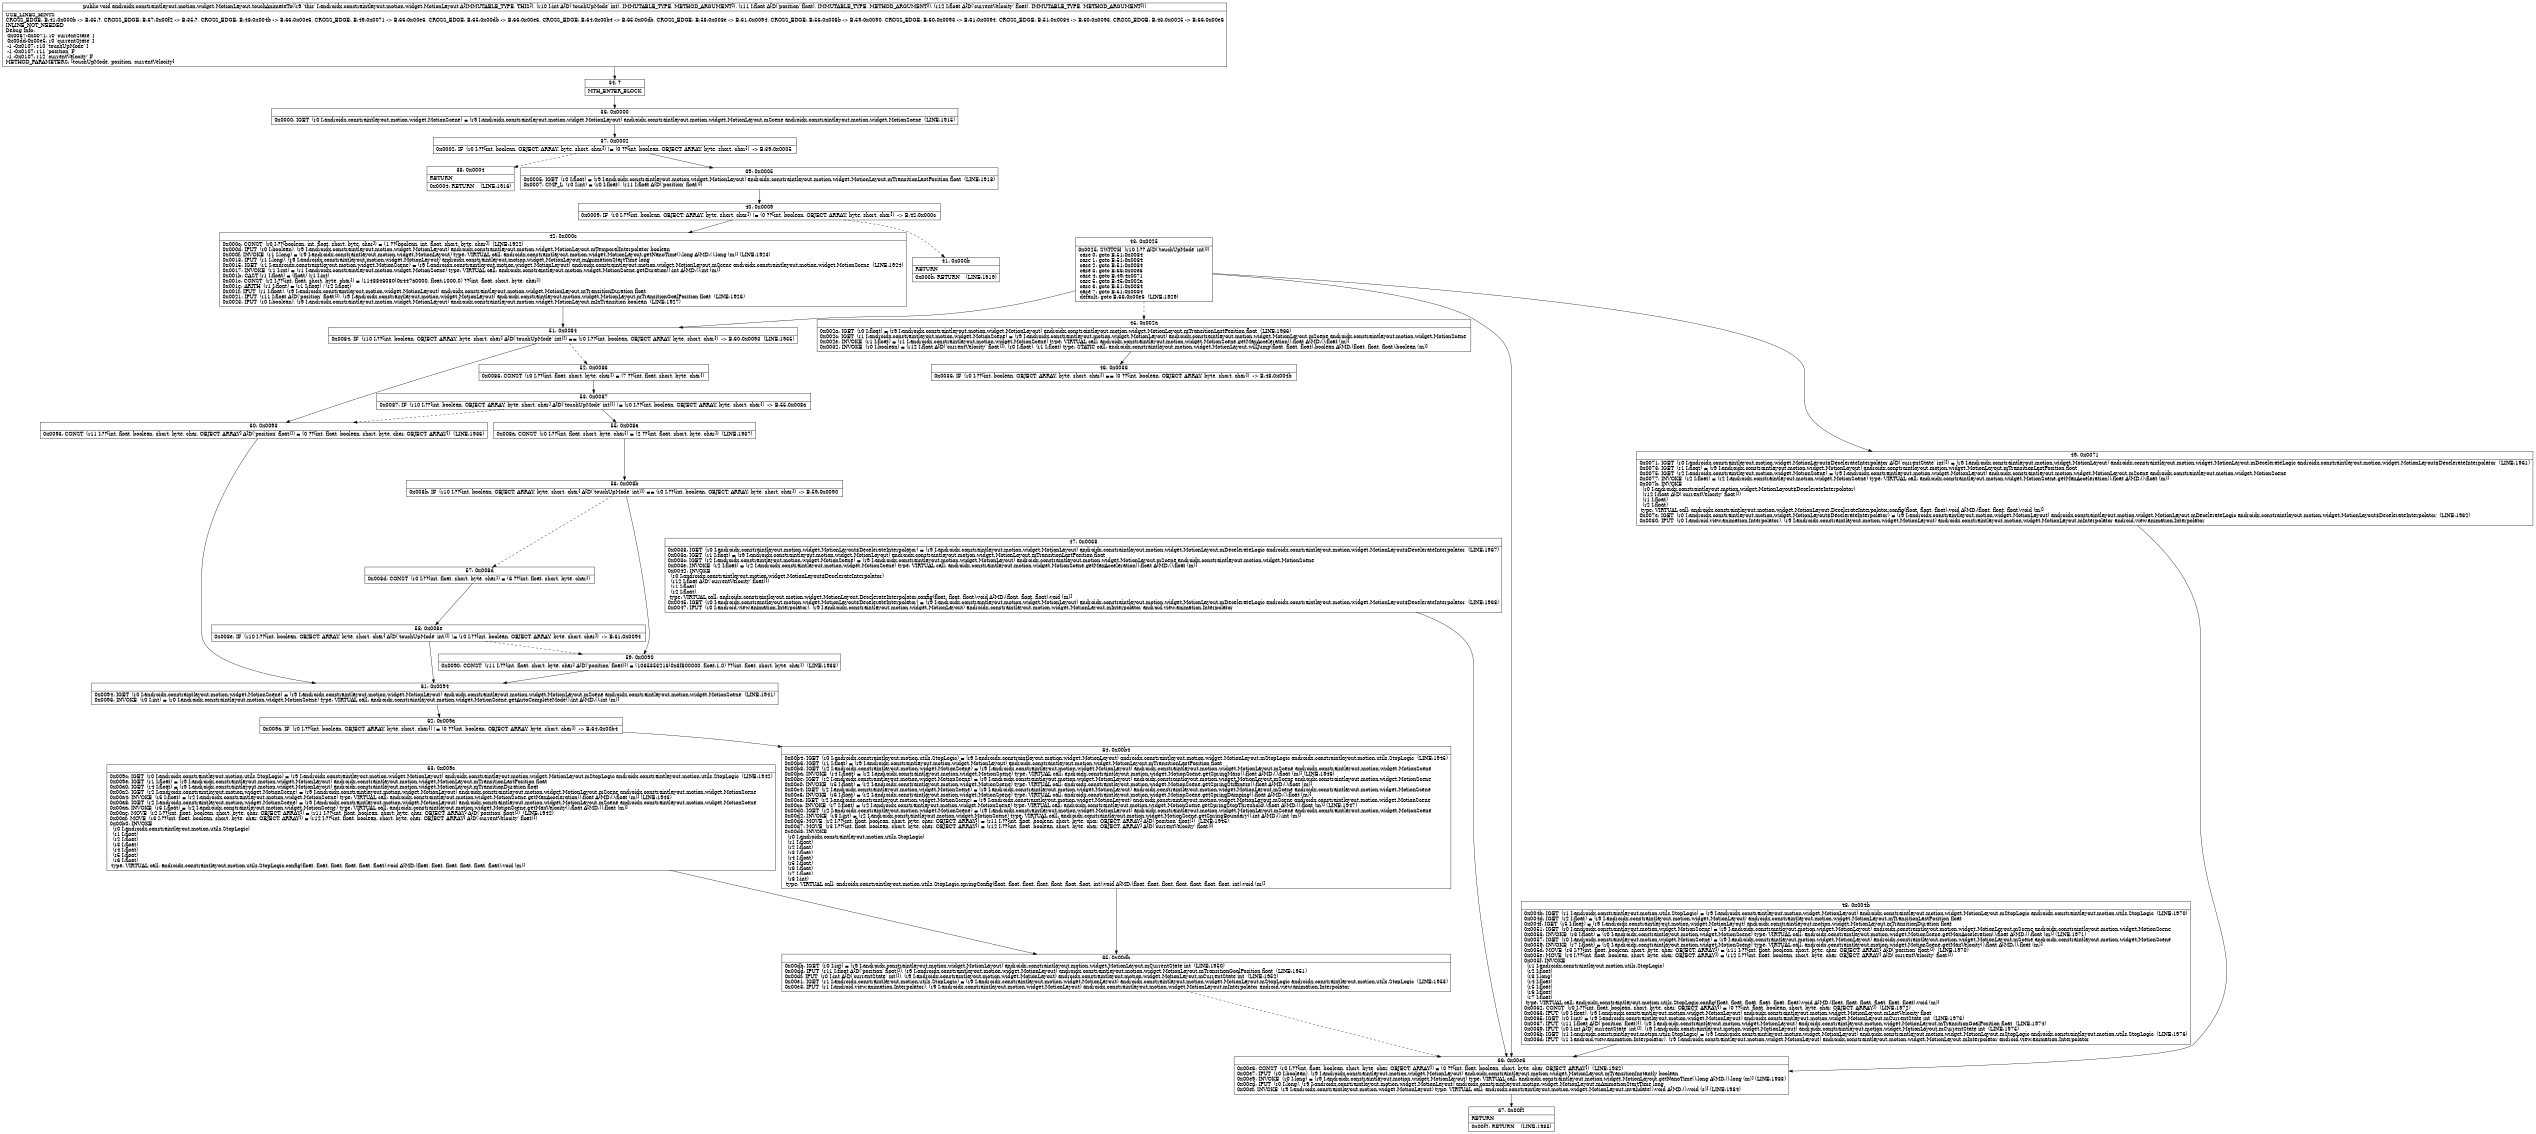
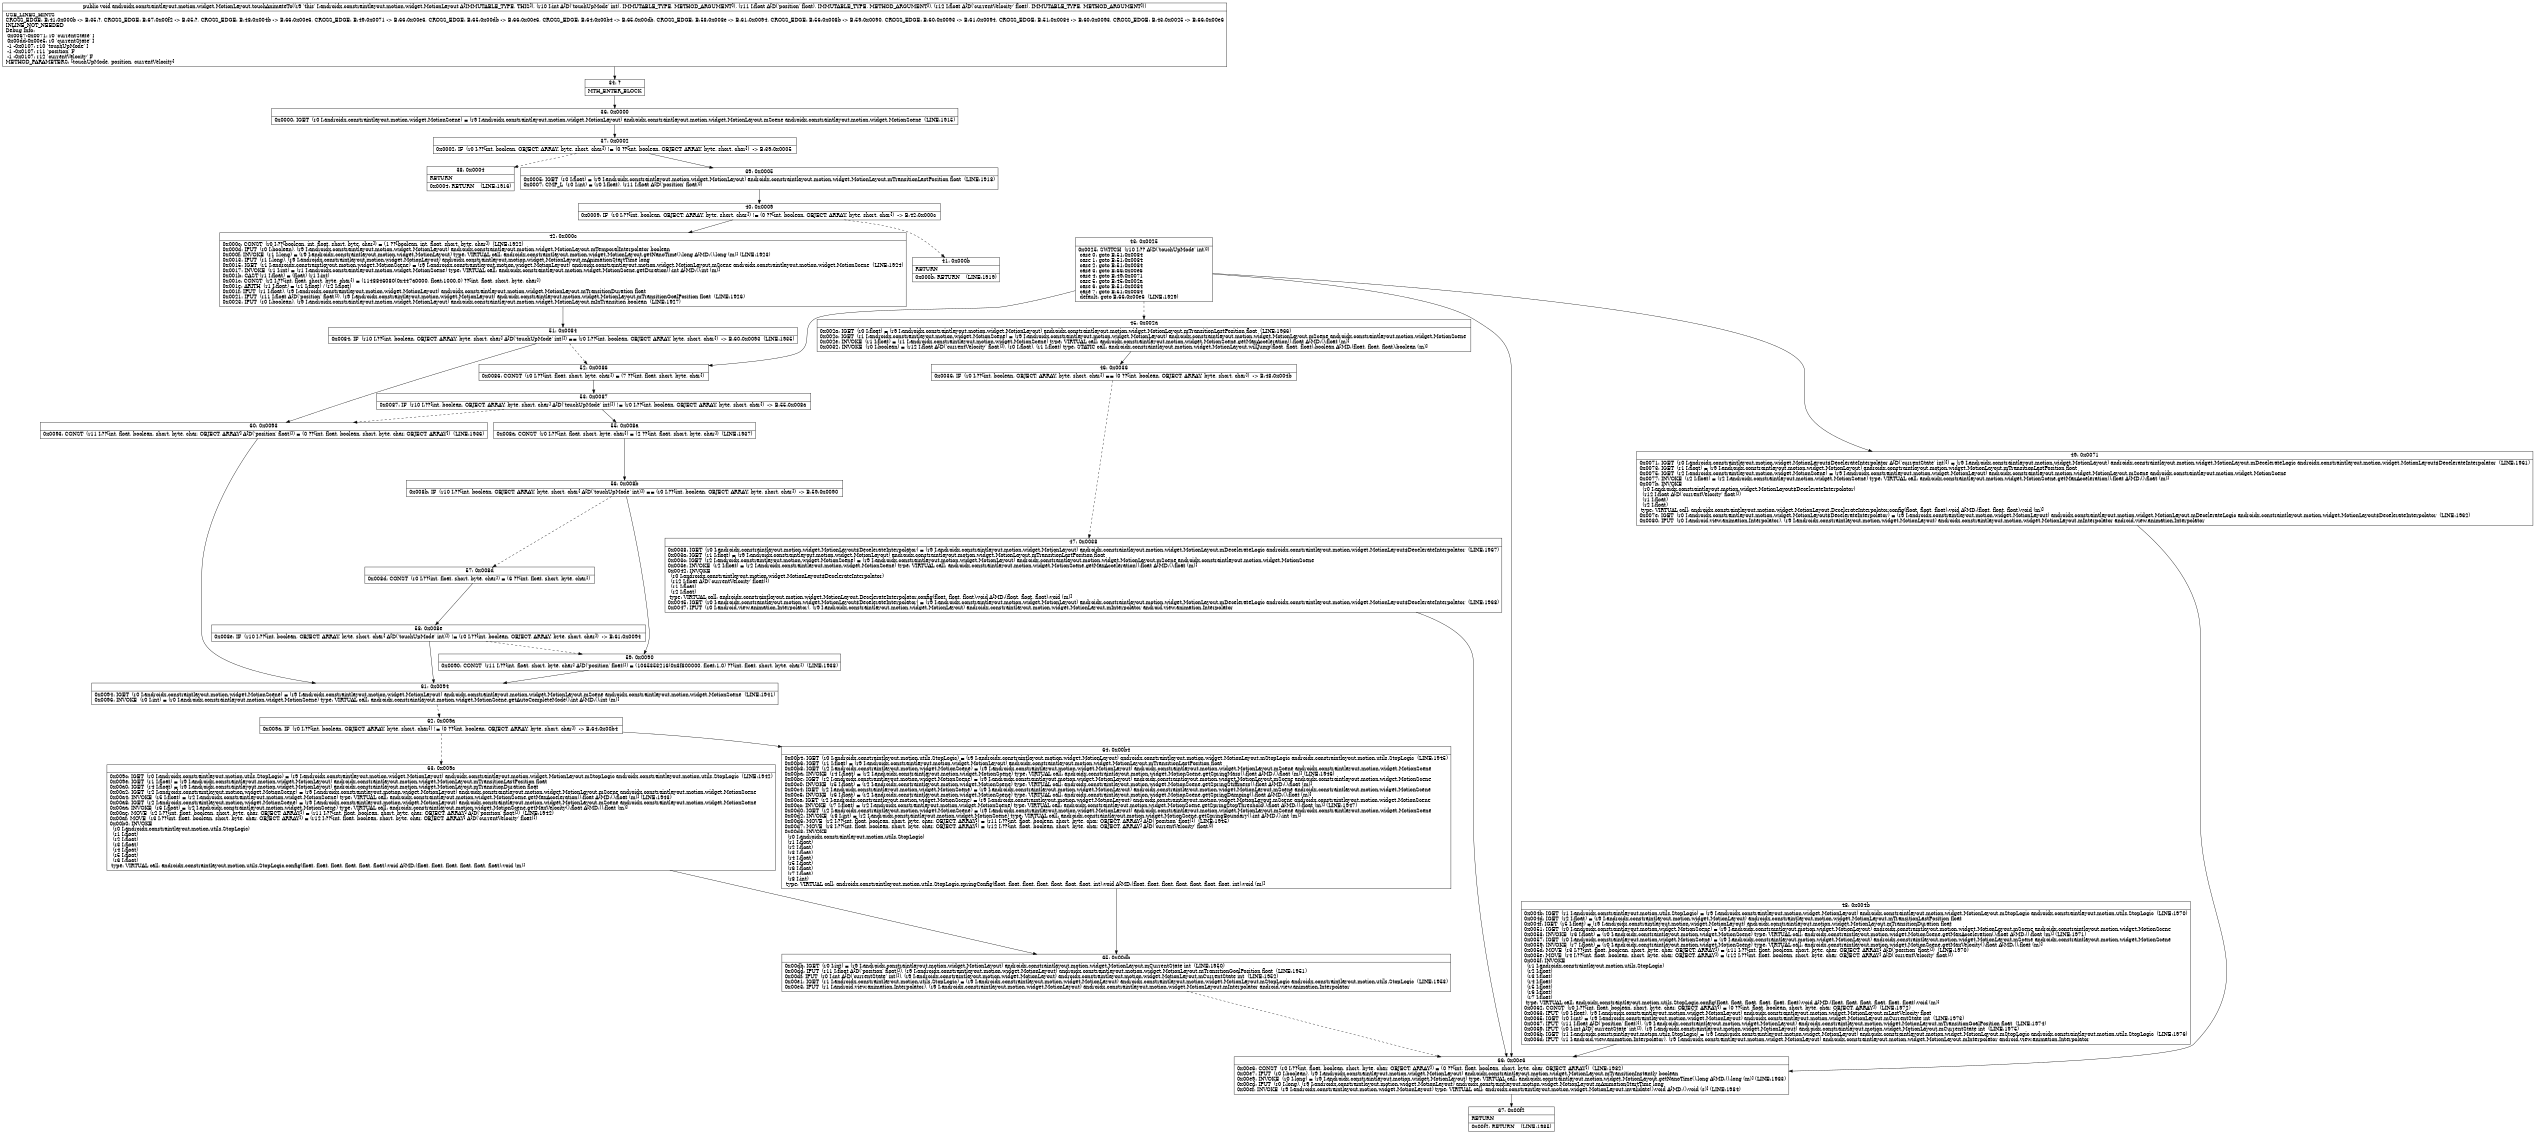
node "43: 0x0025": text "case 4: goto B:49:4x0071" -> "case 4: goto B:49:0x0071"
edge "43: 0x0025" -> "51: 0x0084": now "43: 0x0025" -> "52: 0x0086"
edge "46: 0x0036" -> "47: 0x0038": added
edge "61: 0x0094" -> "62: 0x009a": style solid -> dashed
edge "62: 0x009a" -> "63: 0x009c": added
node "48: 0x004b": text "(r3 I:long)" -> "(r3 I:float)"
